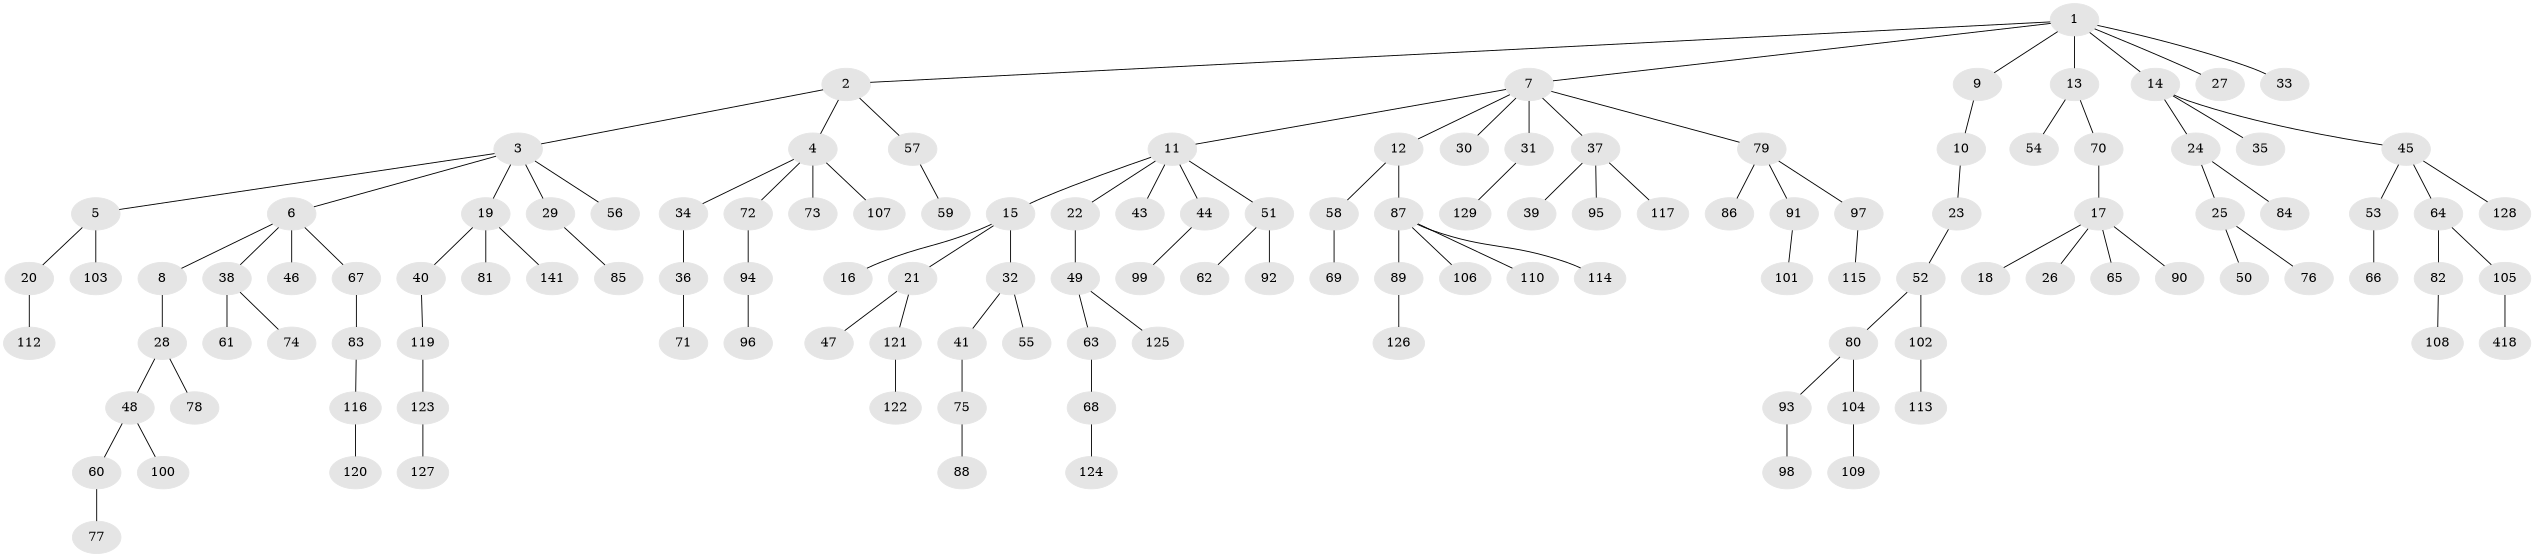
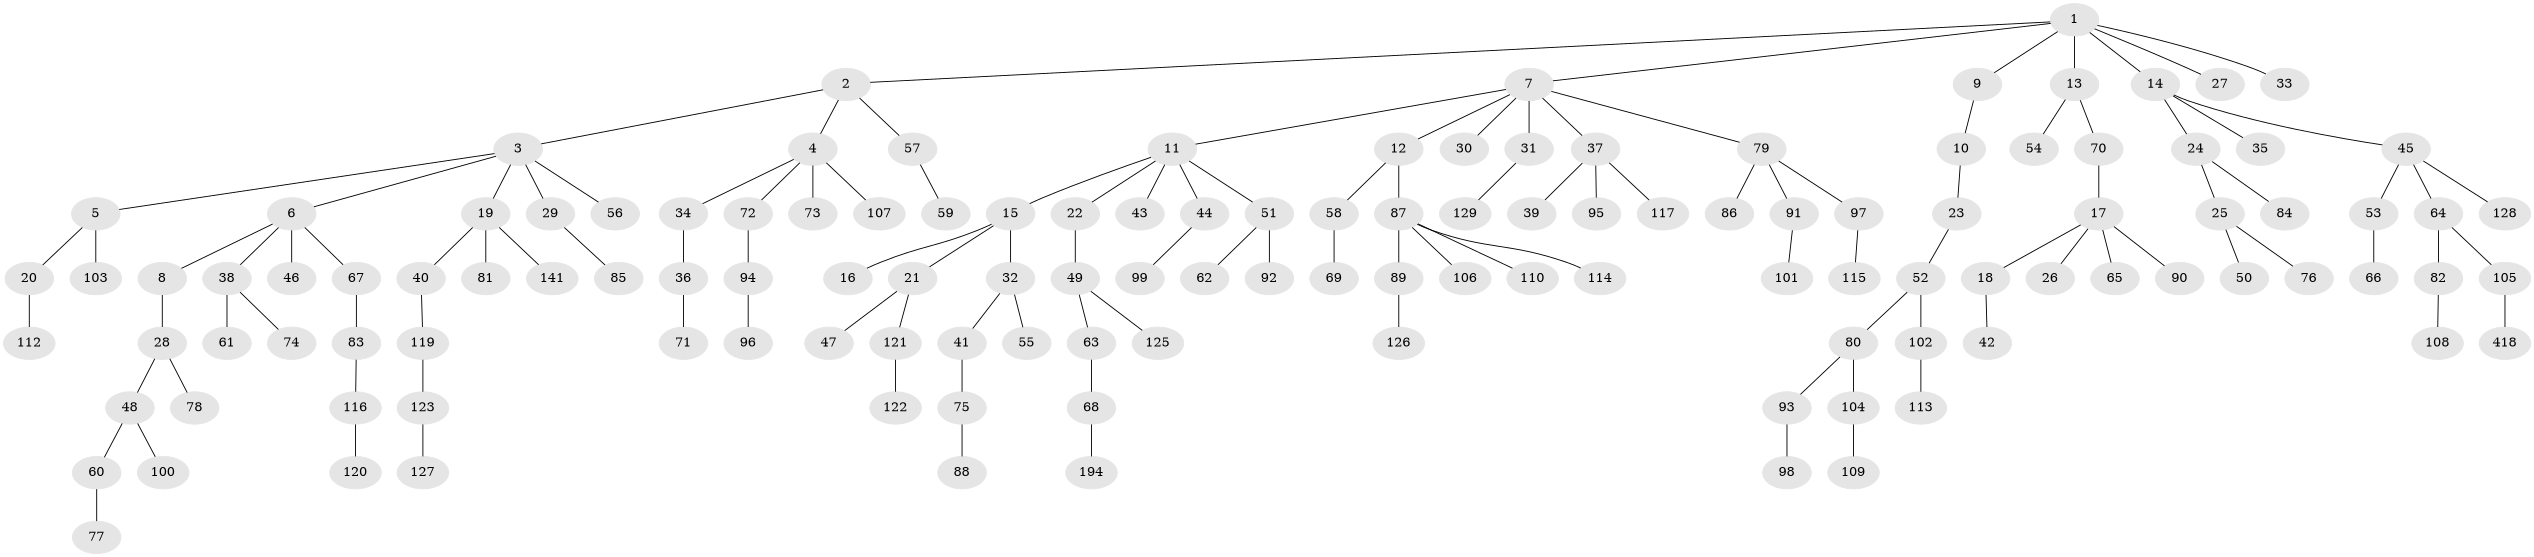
node "42": added
node "124": label "124" -> "194"
